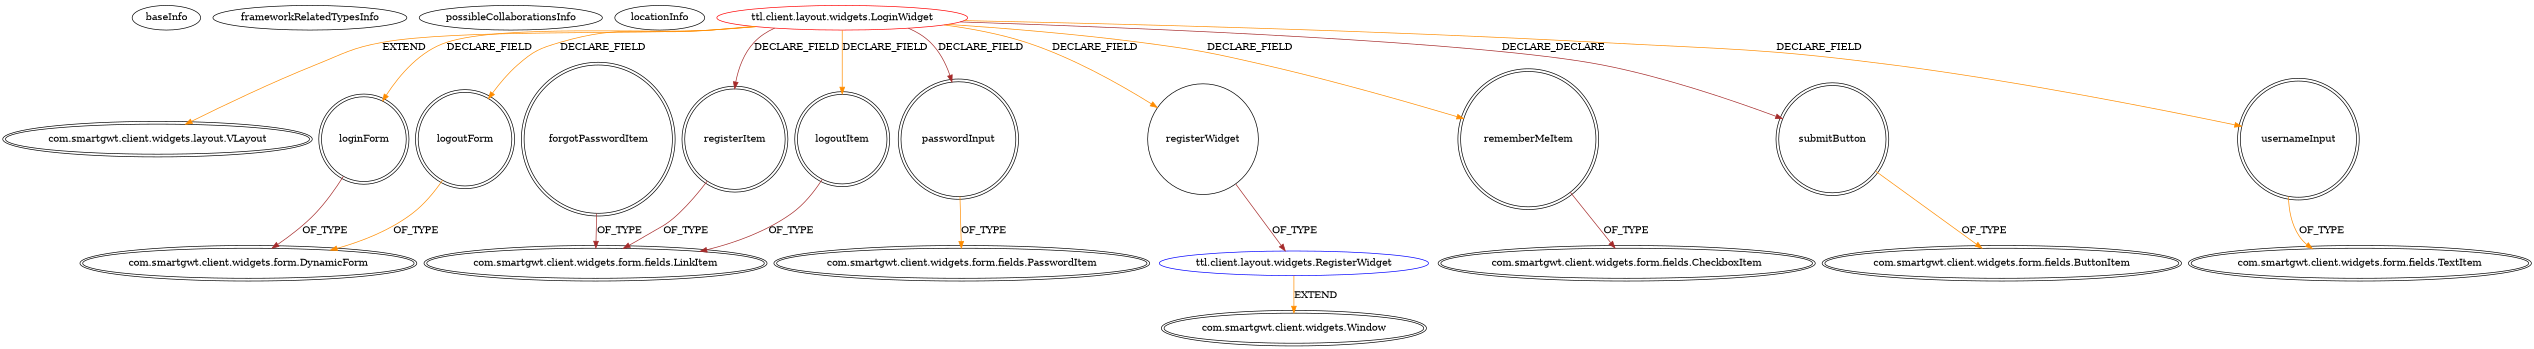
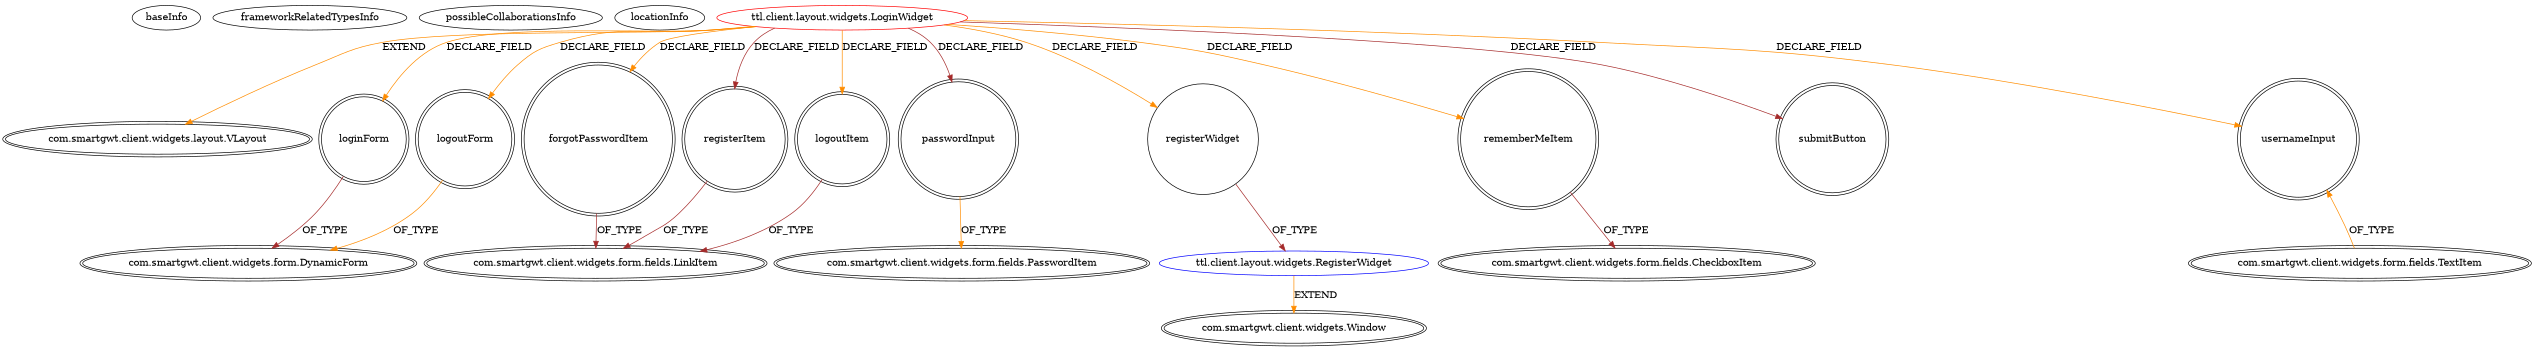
edge "ttl.client.layout.widgets.LoginWidget" -> "forgotPasswordItem": added, label "DECLARE_FIELD"
edge "ttl.client.layout.widgets.LoginWidget" -> "submitButton": label "DECLARE_DECLARE" -> "DECLARE_FIELD"
edge "usernameInput" -> "com.smartgwt.client.widgets.form.fields.TextItem": reversed
node "com.smartgwt.client.widgets.form.fields.ButtonItem": removed
